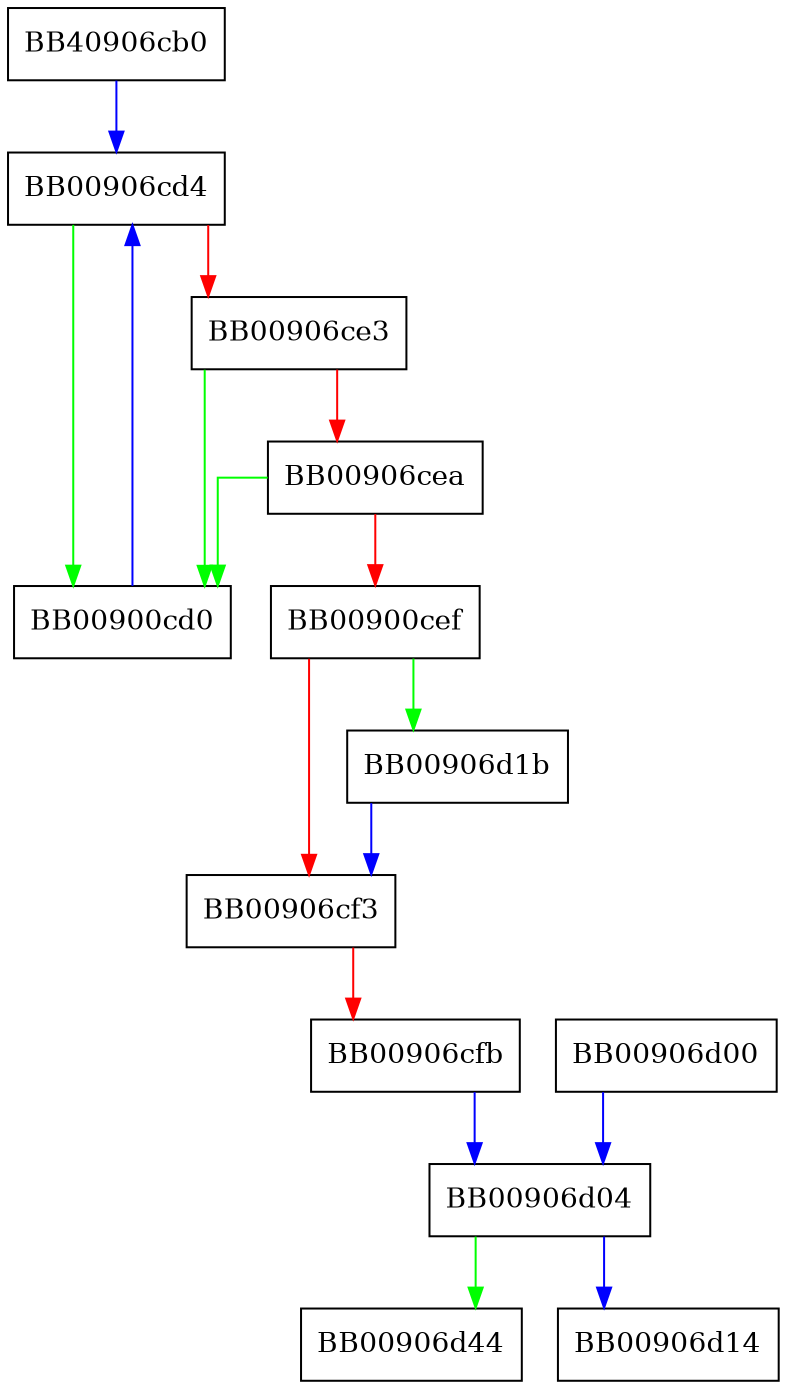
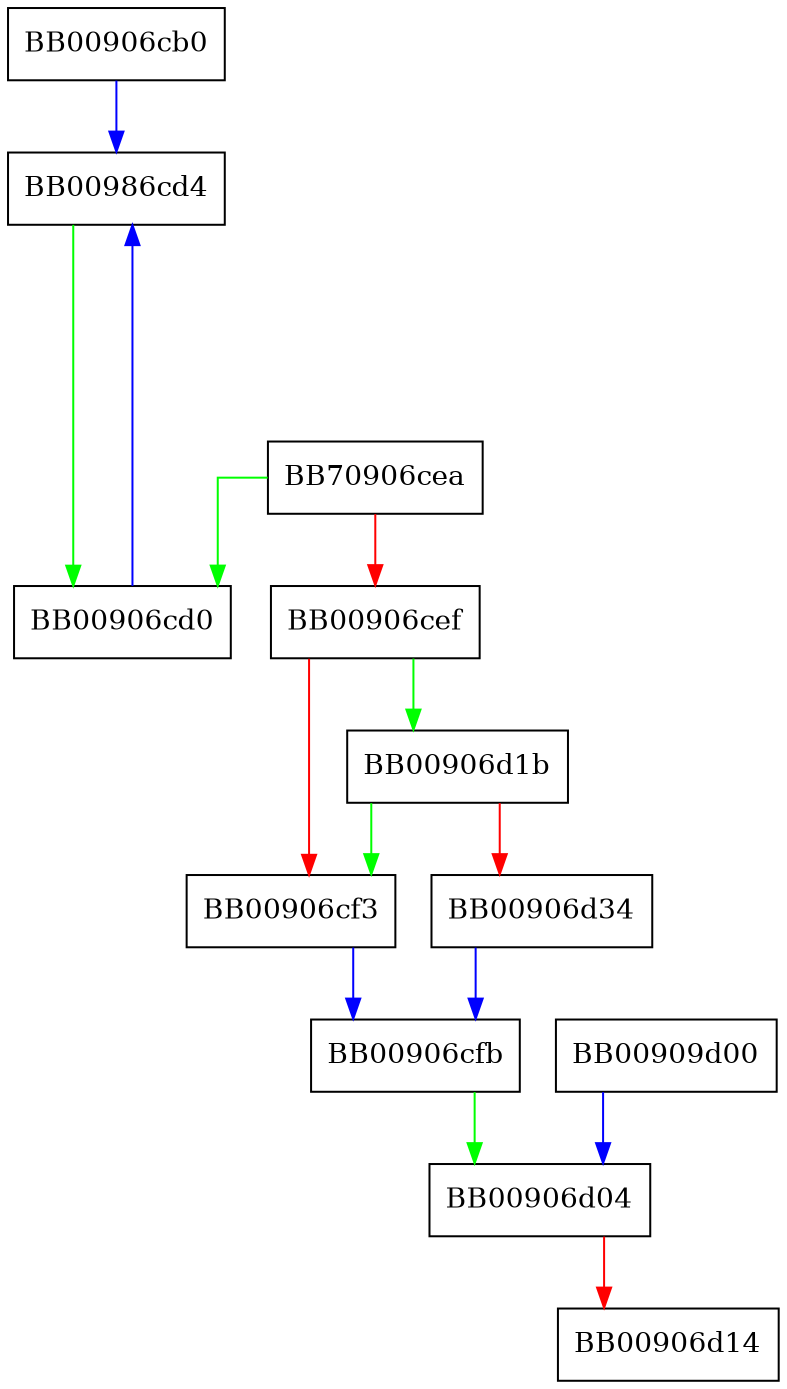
node "BB40906cb0": label "BB40906cb0" -> "BB00906cb0"
node "BB00906cd4": label "BB00906cd4" -> "BB00986cd4"
node "BB00906ce3": removed
node "BB00906cea": label "BB00906cea" -> "BB70906cea"
node "BB00900cd0": label "BB00900cd0" -> "BB00906cd0"
node "BB00900cef": label "BB00900cef" -> "BB00906cef"
edge "BB00906d1b" -> "BB00906cf3": color blue -> green
node "BB00906d34": added
edge "BB00906cf3" -> "BB00906cfb": color red -> blue
node "BB00906d00": label "BB00906d00" -> "BB00909d00"
edge "BB00906cfb" -> "BB00906d04": color blue -> green
edge "BB00906d04" -> "BB00906d14": color blue -> red
node "BB00906d44": removed
